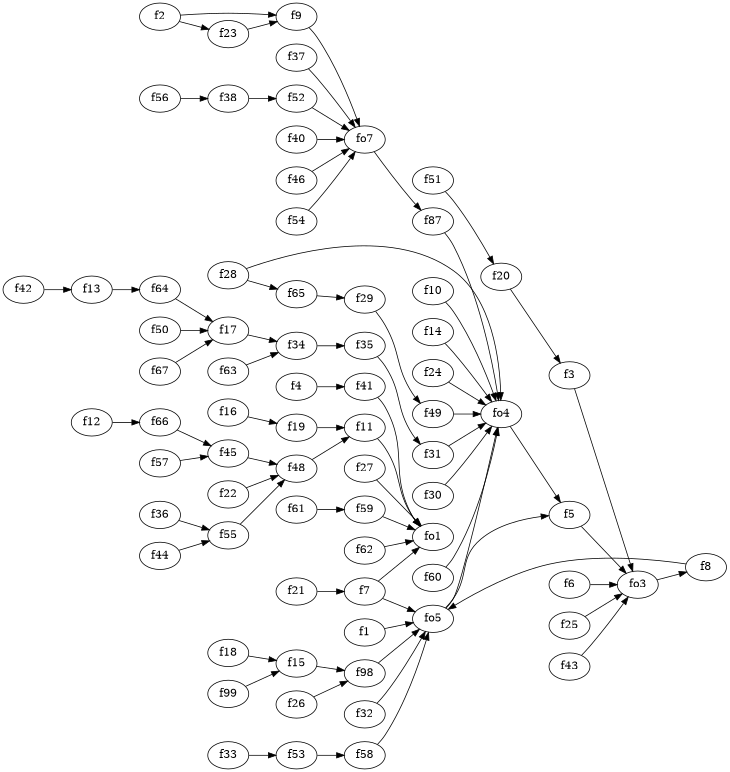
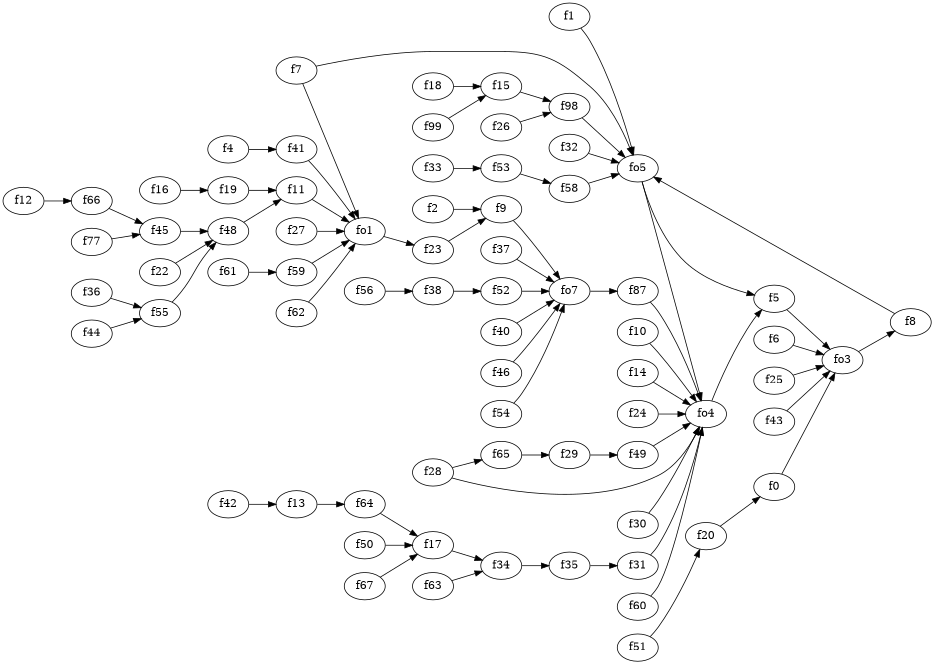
edge "f2" -> "f23": now "fo1" -> "f23"
node "f3": label "f3" -> "f0"
node "f57": label "f57" -> "f77"
node "f21": removed
